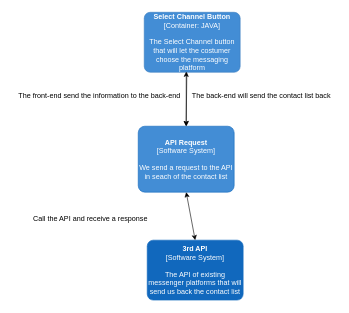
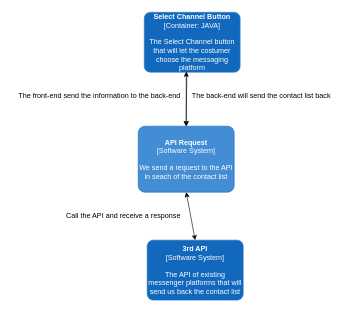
node "Select Channel Button [Container: JAVA] The Select Channel button that will let the costumer choose the messaging platform": fillcolor #438dd5 -> #1168bd
node "Call the API and receive a response": moved (90, 219) -> (123, 216)
